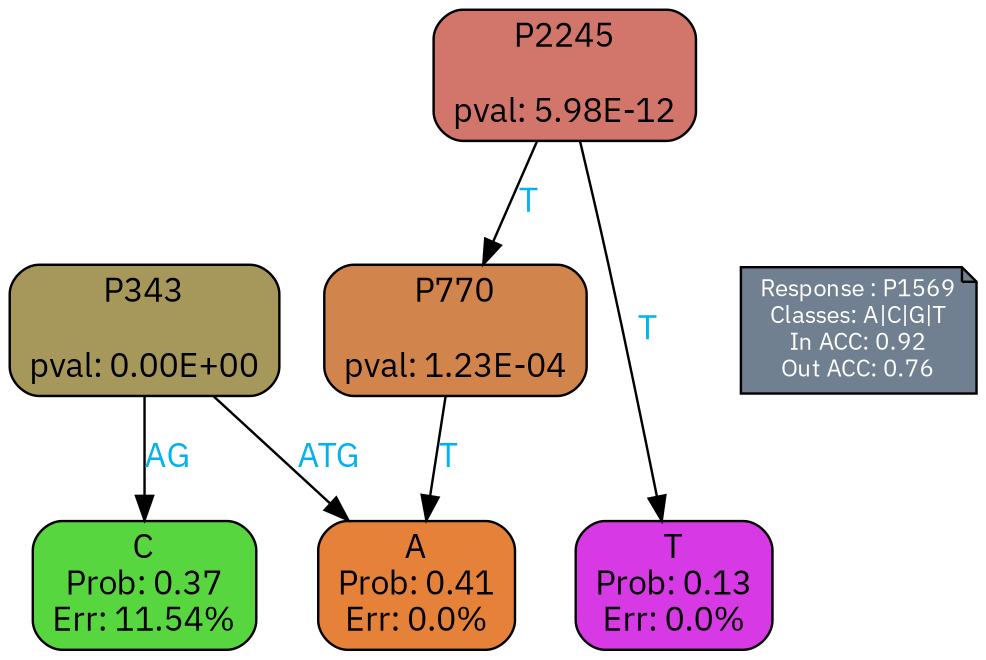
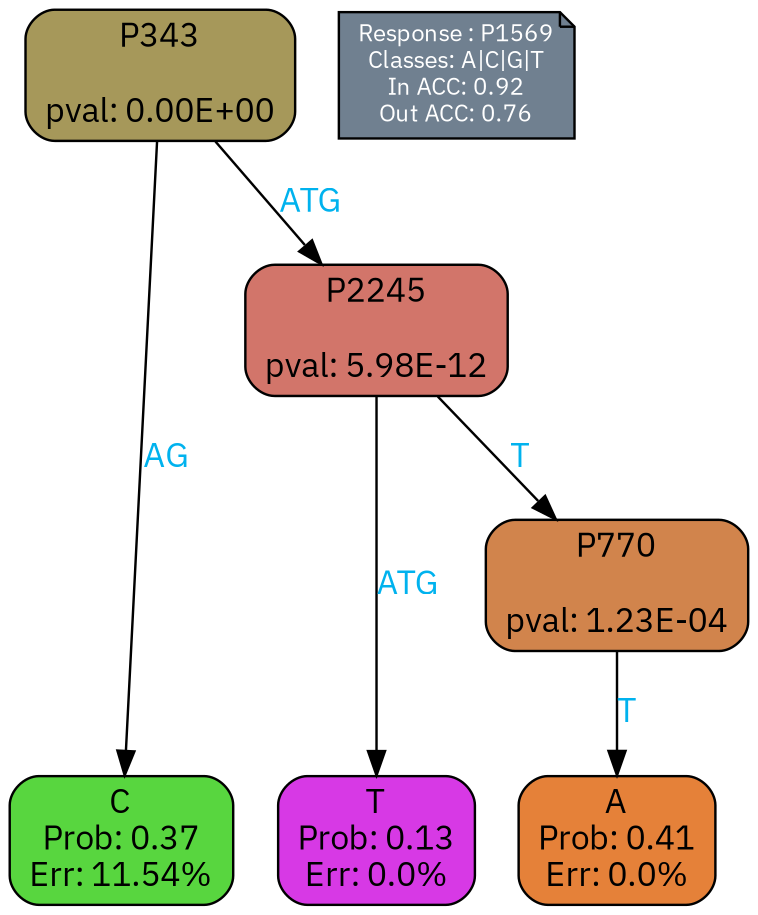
edge "P2245 pval: 5.98E-12" -> "T Prob: 0.13 Err: 0.0%": label "T" -> "ATG"
edge "P343 pval: 0.00E+00" -> "A Prob: 0.41 Err: 0.0%": now "P343 pval: 0.00E+00" -> "P2245 pval: 5.98E-12"
